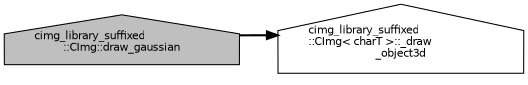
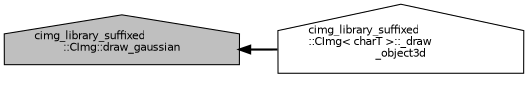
edge "cimg_library_suffixed ::CImg::draw_gaussian" -> "cimg_library_suffixed ::CImg< charT >::_draw _object3d": reversed
